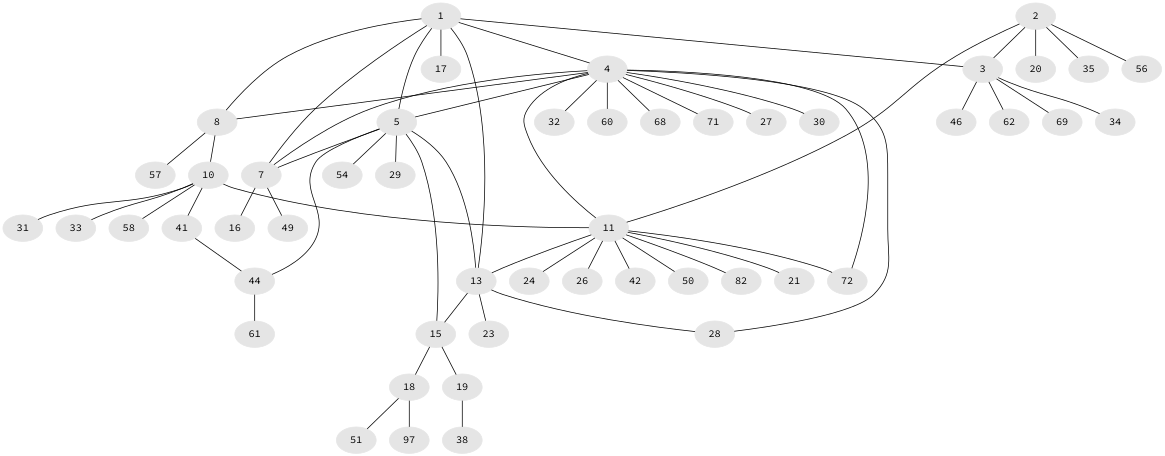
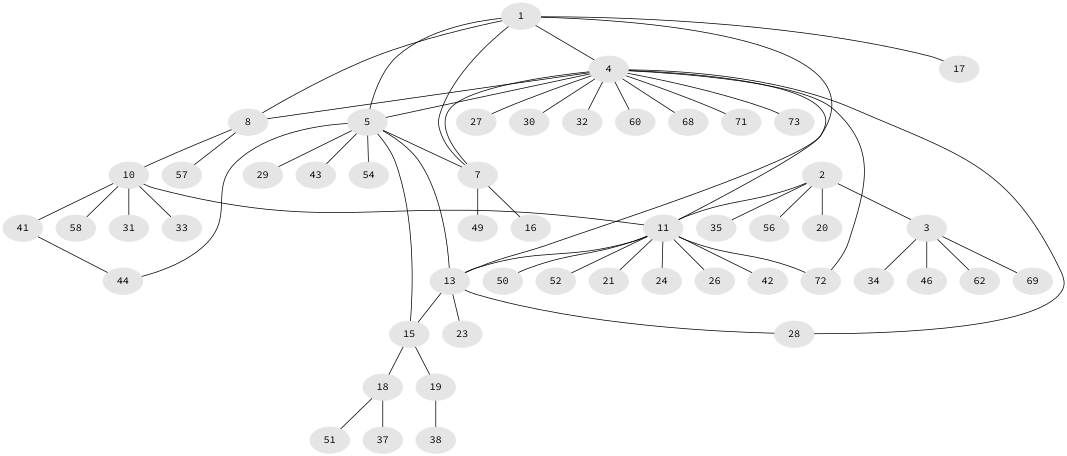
edge "1" -- "3": removed
node "73": added
node "43": added
node "82": label "82" -> "52"
node "61": removed
node "97": label "97" -> "37"
